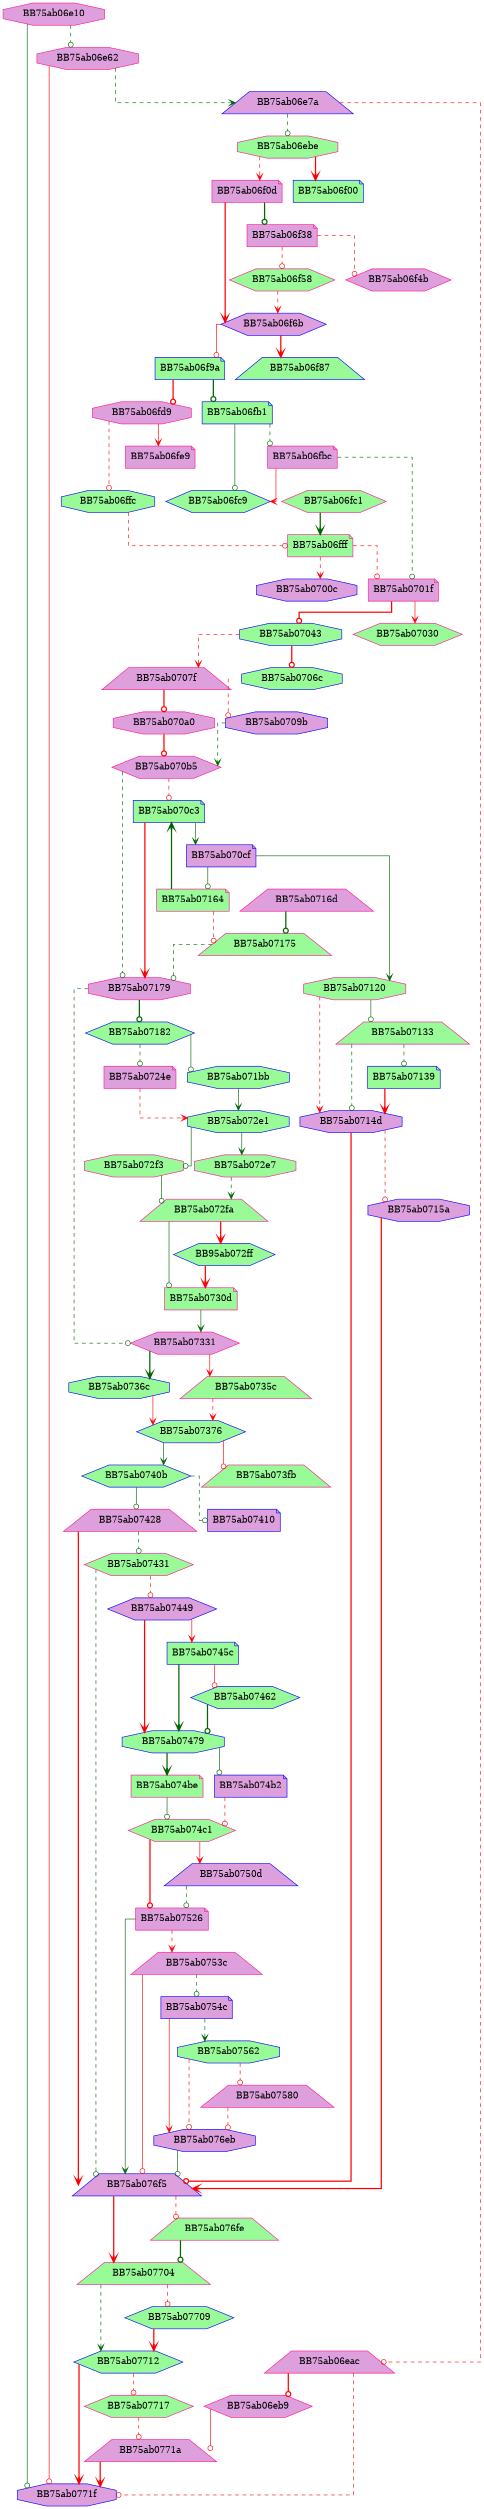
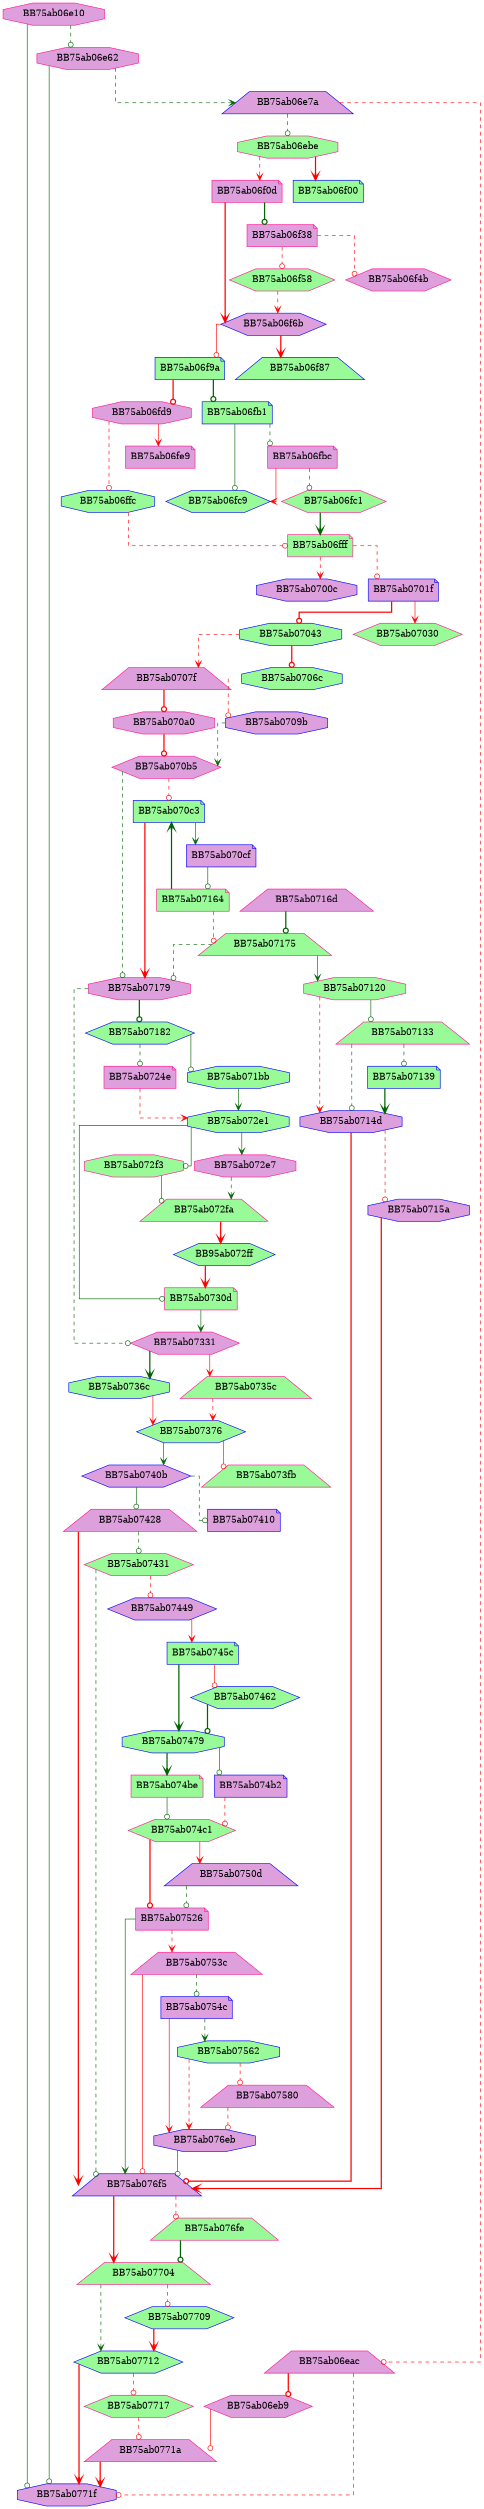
edge "BB75ab06fbc" -> "BB75ab0701f": now "BB75ab06fbc" -> "BB75ab06fc1"
node "BB75ab0701f": color deeppink -> blue
edge "BB75ab070cf" -> "BB75ab07120": now "BB75ab07175" -> "BB75ab07120"
edge "BB75ab07139" -> "BB75ab0714d": color red -> darkgreen
node "BB75ab072e7": fillcolor palegreen -> plum
edge "BB75ab072fa" -> "BB75ab0730d": now "BB75ab072e1" -> "BB75ab0730d"
edge "BB75ab06e62" -> "BB75ab0771f": color red -> darkgreen
node "BB75ab0740b": fillcolor palegreen -> plum
edge "BB75ab07449" -> "BB75ab07479": removed
edge "BB75ab07562" -> "BB75ab076eb": arrowhead odot -> vee
